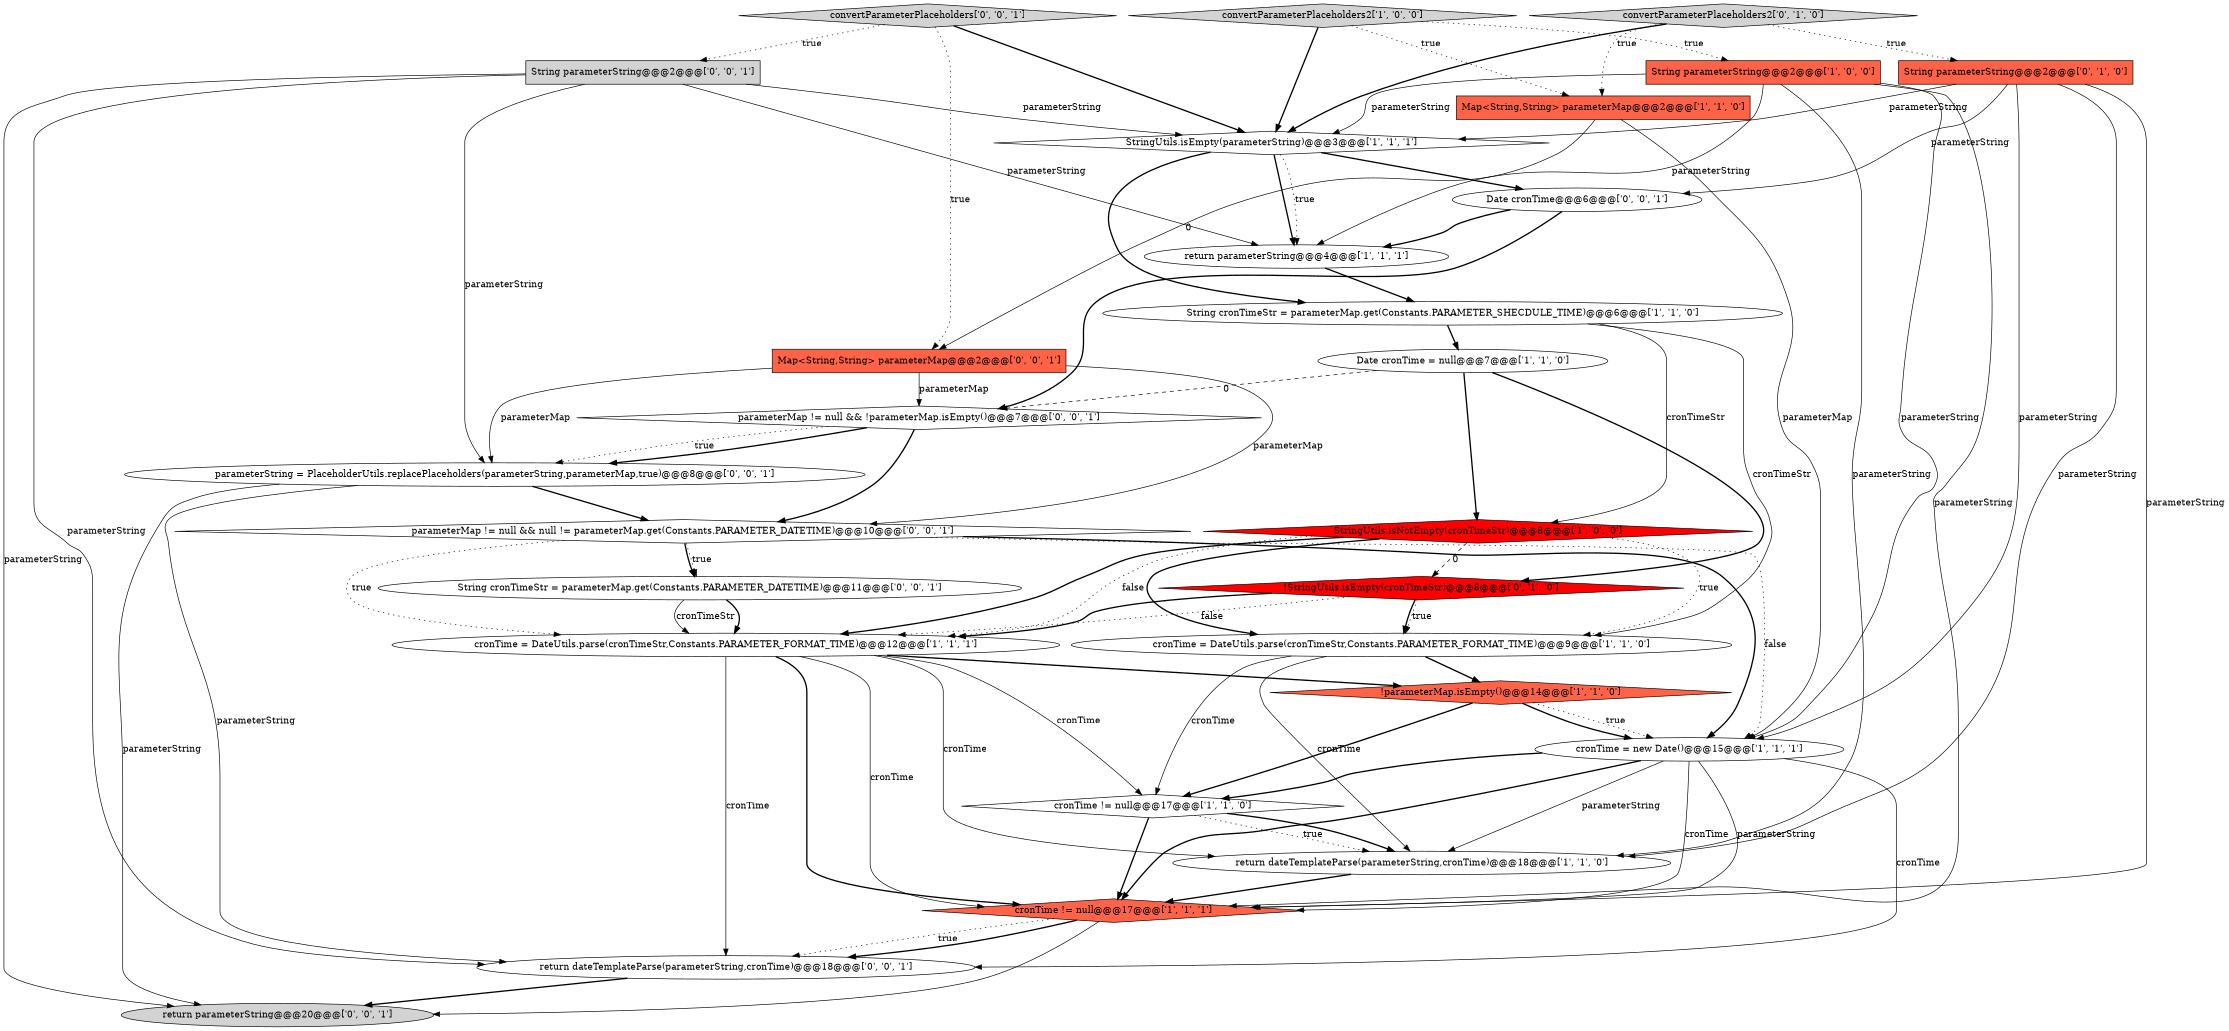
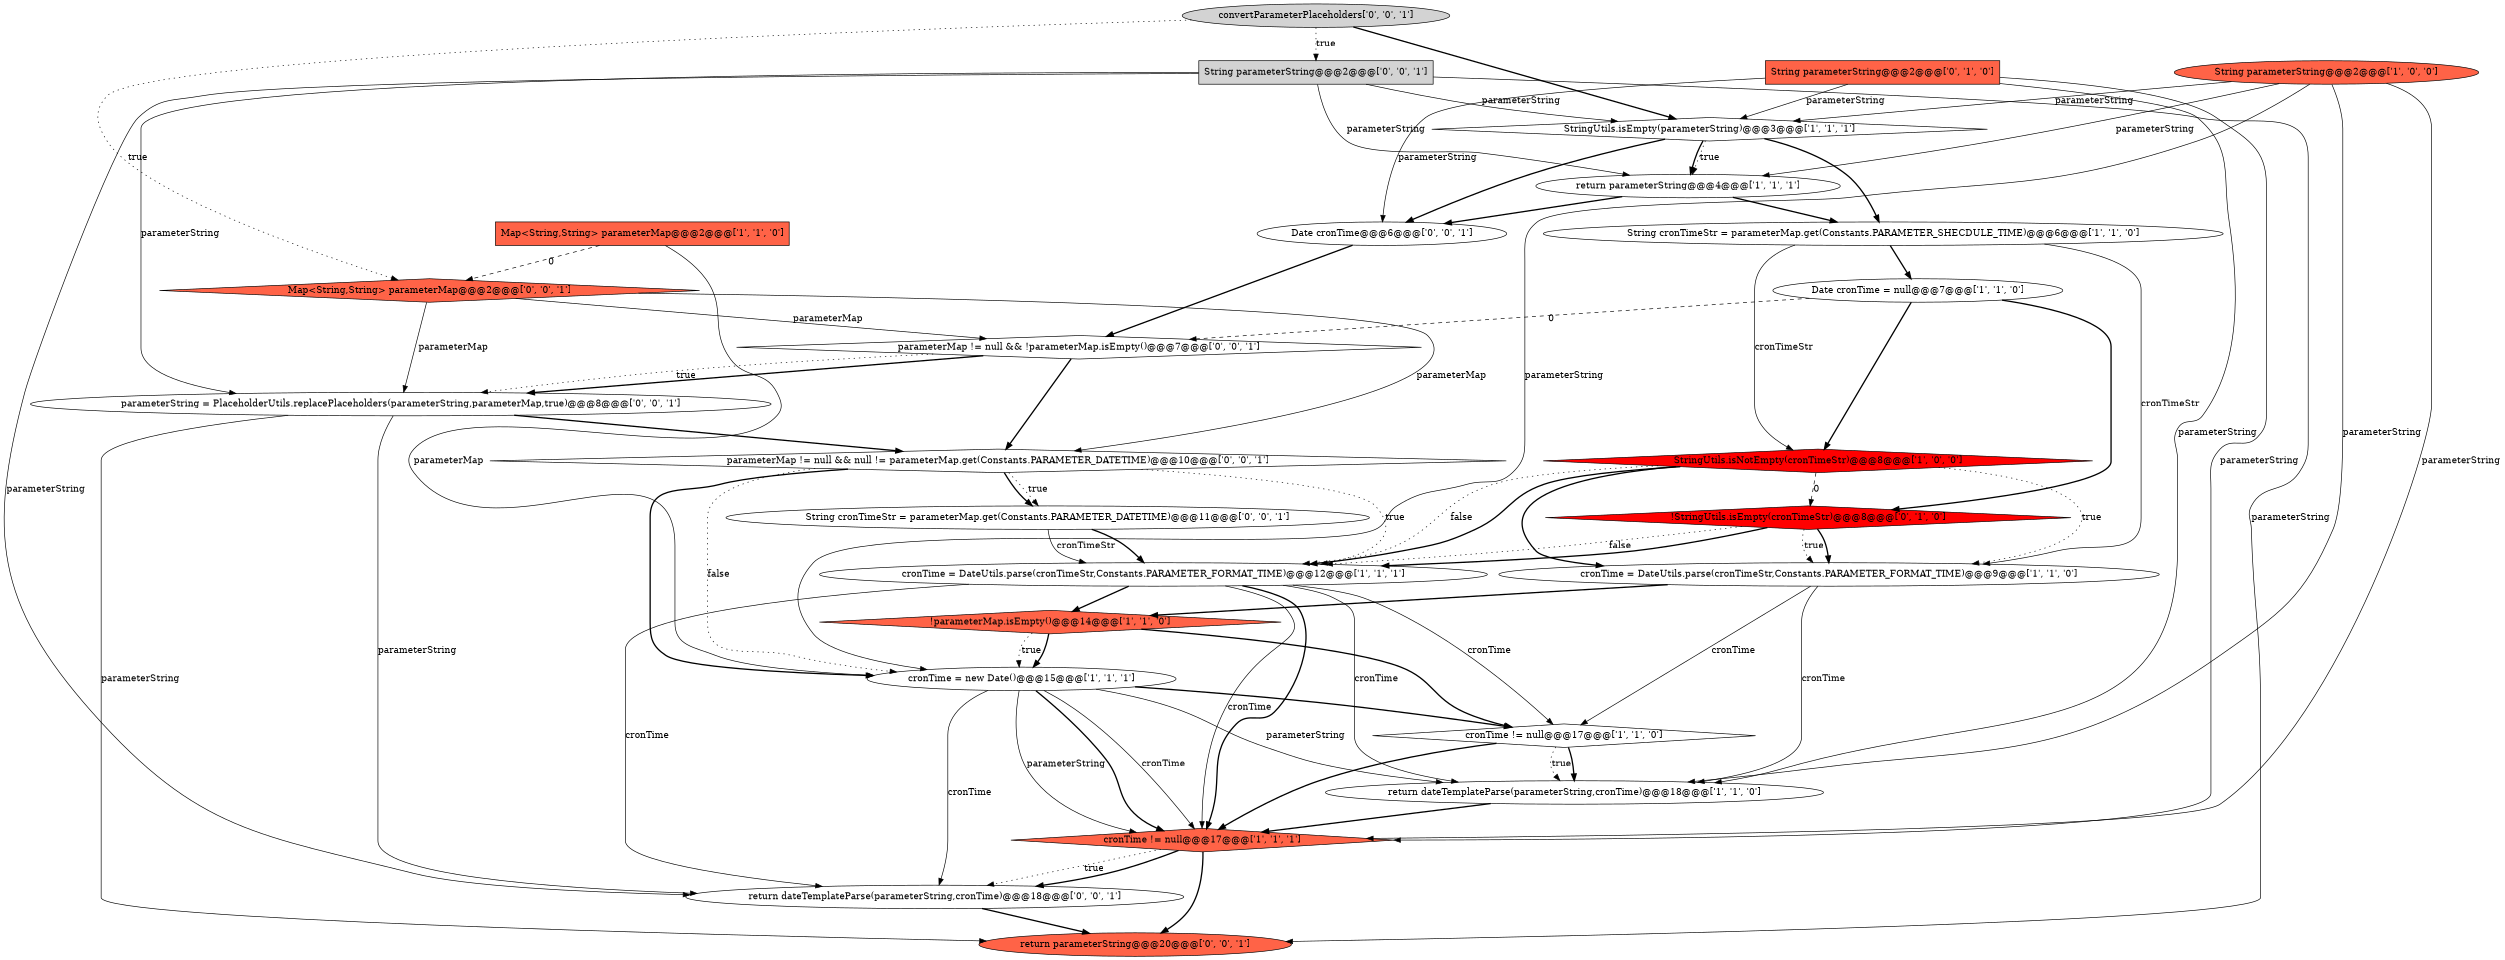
node "convertParameterPlaceholders['0', '0', '1']": shape diamond -> ellipse
node "convertParameterPlaceholders2['1', '0', '0']": removed
node "convertParameterPlaceholders2['0', '1', '0']": removed
node "String parameterString@@@2@@@['1', '0', '0']": shape box -> ellipse
edge "Map<String,String> parameterMap@@@2@@@['1', '1', '0']" -> "Map<String,String> parameterMap@@@2@@@['0', '0', '1']": style solid -> dashed
edge "Date cronTime@@@6@@@['0', '0', '1']" -> "return parameterString@@@4@@@['1', '1', '1']": reversed
node "Map<String,String> parameterMap@@@2@@@['0', '0', '1']": shape box -> diamond
edge "String parameterString@@@2@@@['0', '1', '0']" -> "cronTime = new Date()@@@15@@@['1', '1', '1']": removed, label "parameterString"
edge "cronTime != null@@@17@@@['1', '1', '1']" -> "return parameterString@@@20@@@['0', '0', '1']": style solid -> bold
node "return parameterString@@@20@@@['0', '0', '1']": fillcolor lightgray -> tomato
